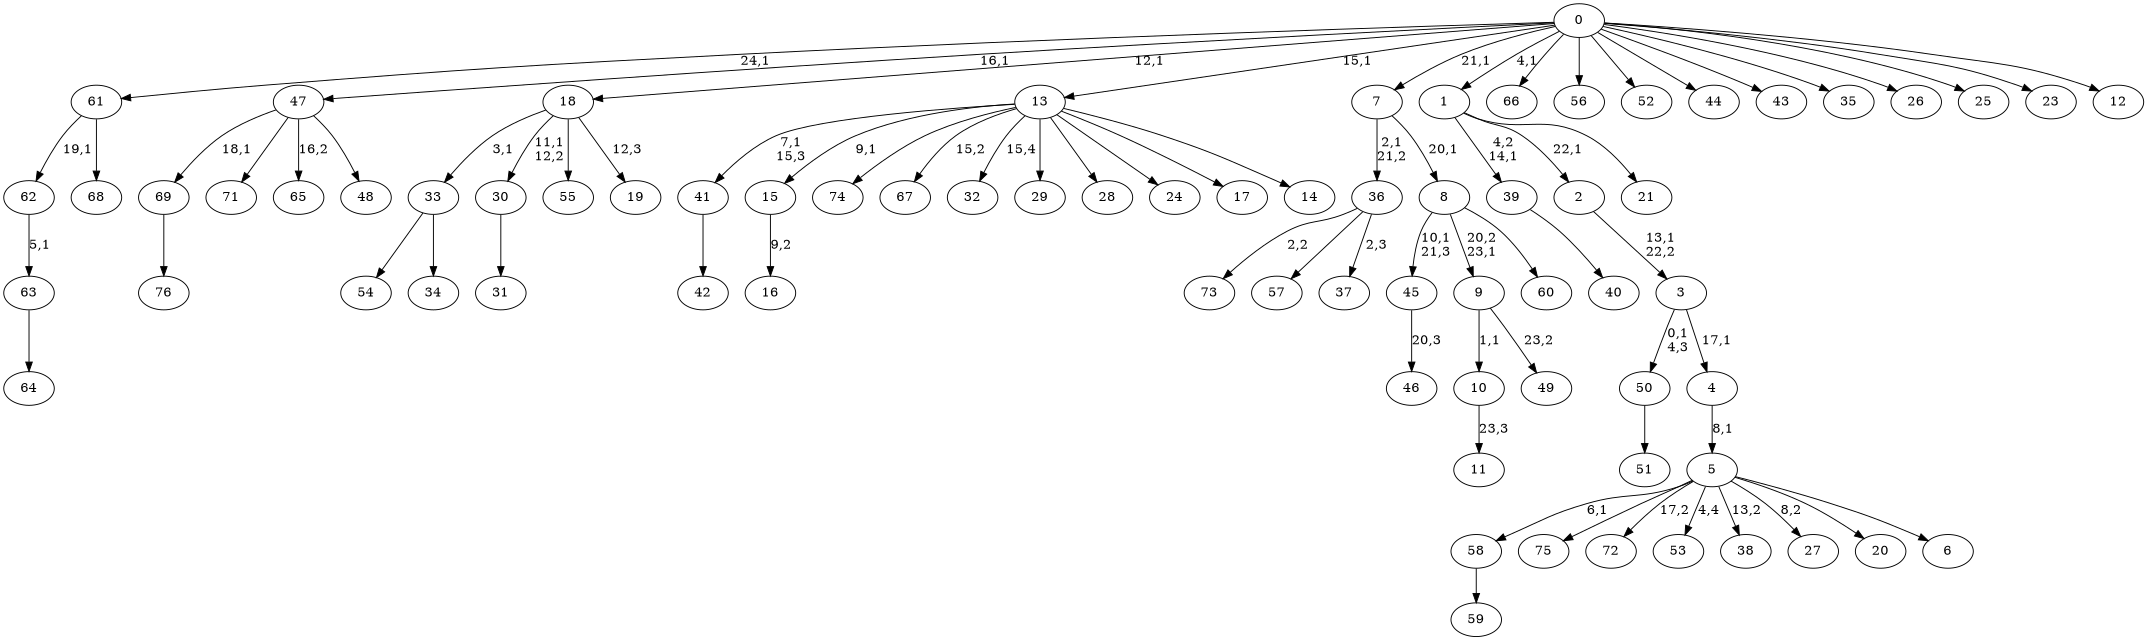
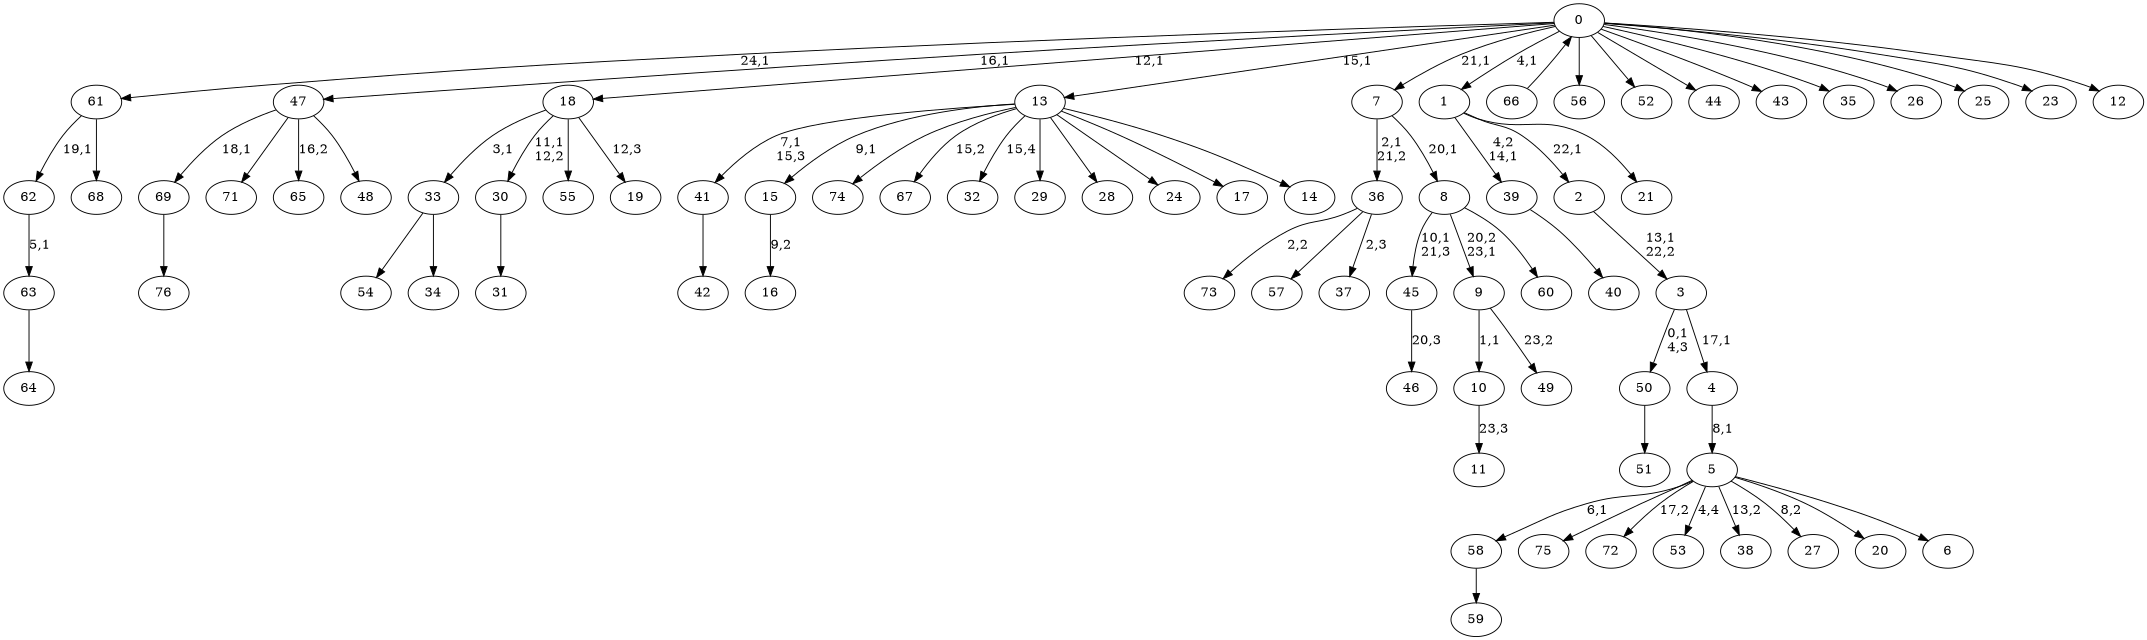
edge "0" -> "66": reversed
